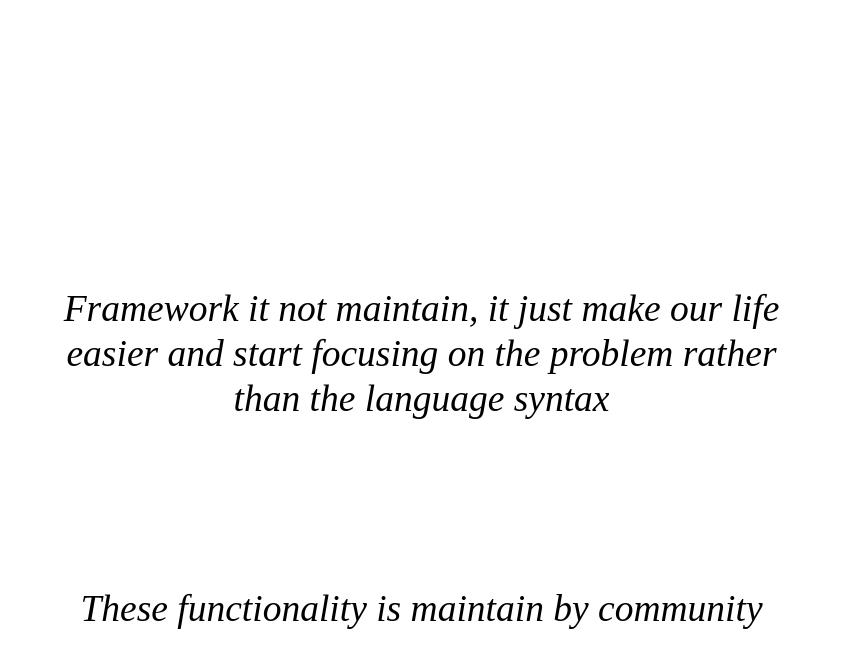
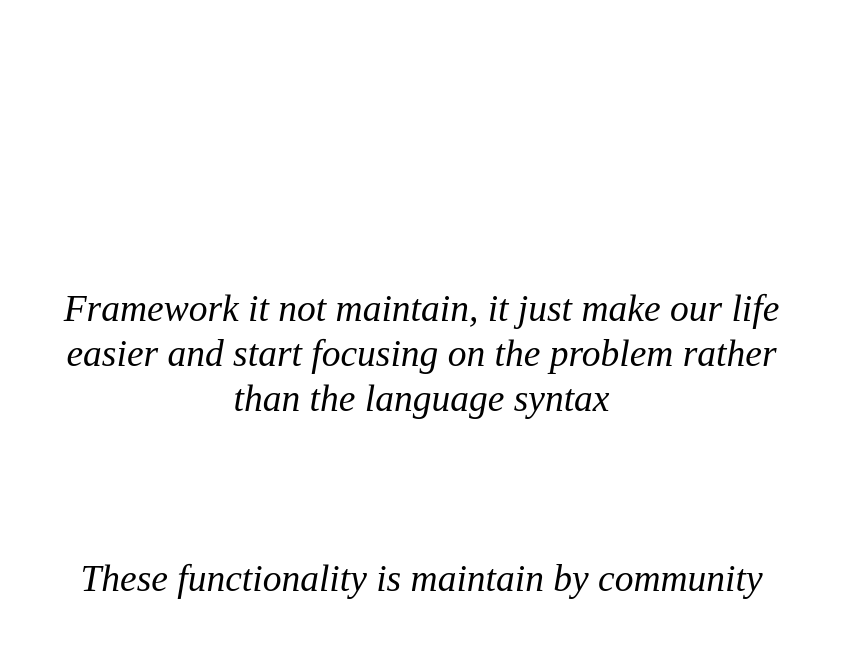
node "These functionality is maintain by community": moved (422, 608) -> (422, 578)
